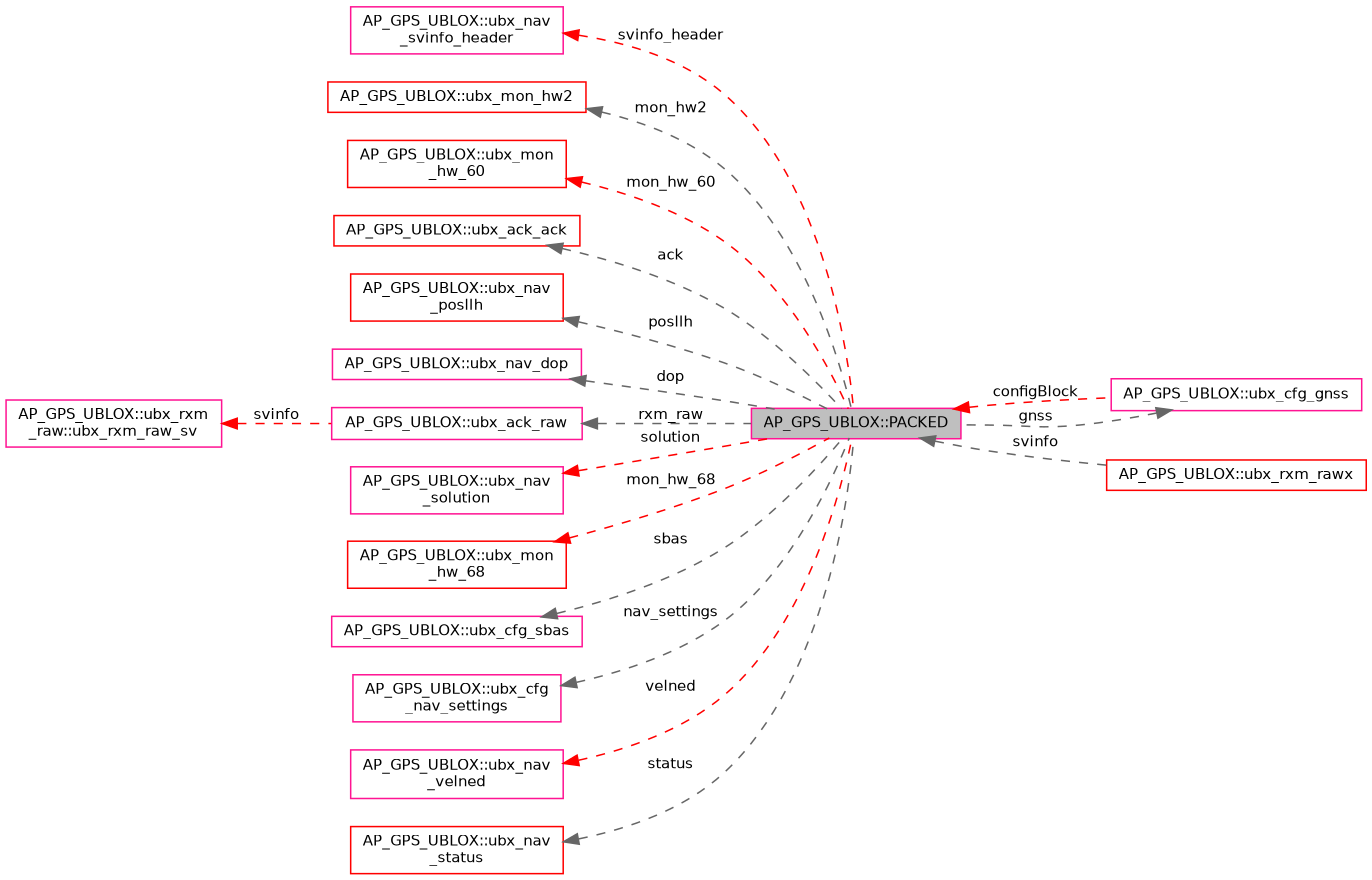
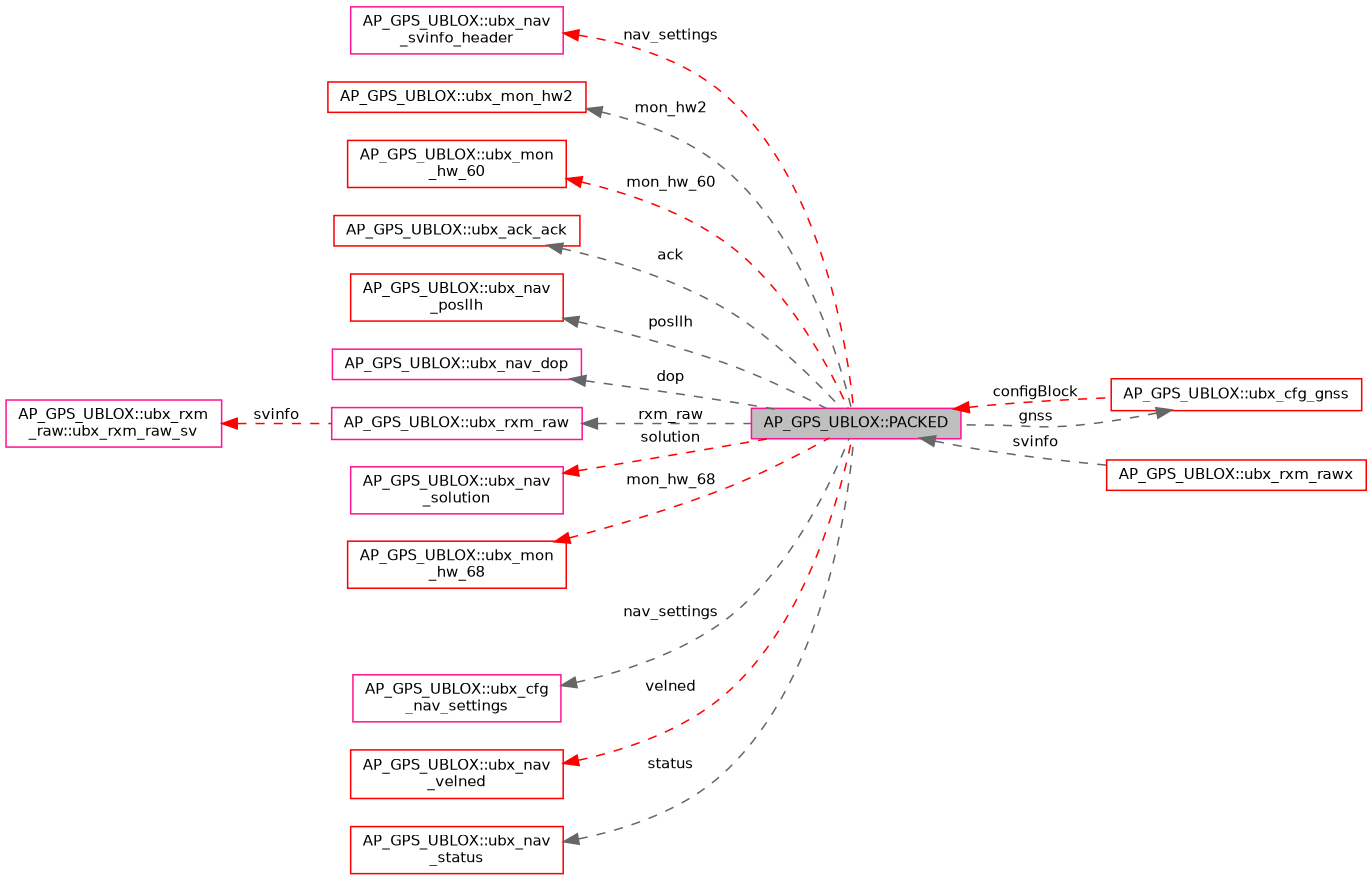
edge "AP_GPS_UBLOX::PACKED" -> "AP_GPS_UBLOX::ubx_nav _svinfo_header": label " svinfo_header" -> " nav_settings"
node "AP_GPS_UBLOX::ubx_cfg_gnss": color deeppink -> red
node "AP_GPS_UBLOX::ubx_ack_raw": label "AP_GPS_UBLOX::ubx_ack_raw" -> "AP_GPS_UBLOX::ubx_rxm_raw"
node "AP_GPS_UBLOX::ubx_cfg_sbas": removed
node "AP_GPS_UBLOX::ubx_nav _velned": color deeppink -> red
